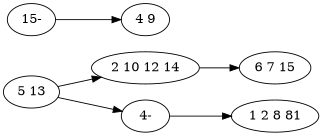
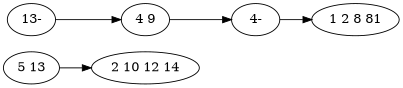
node "15-": label "15-" -> "13-"
node "6 7 15": removed
edge "5 13" -> "4-": now "4 9" -> "4-"
